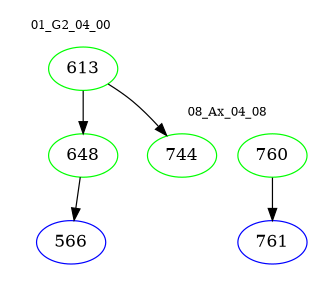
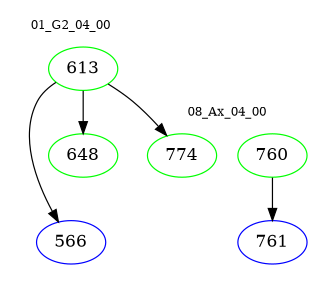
cluster "08_Ax_04_08": label "08_Ax_04_08" -> "08_Ax_04_00"
node "744": label "744" -> "774"
edge "648" -> "566": now "613" -> "566"
